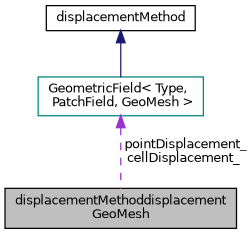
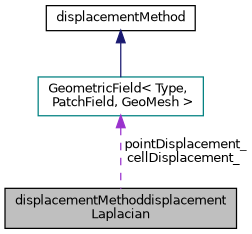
node "displacementMethoddisplacement GeoMesh": label "displacementMethoddisplacement GeoMesh" -> "displacementMethoddisplacement Laplacian"
